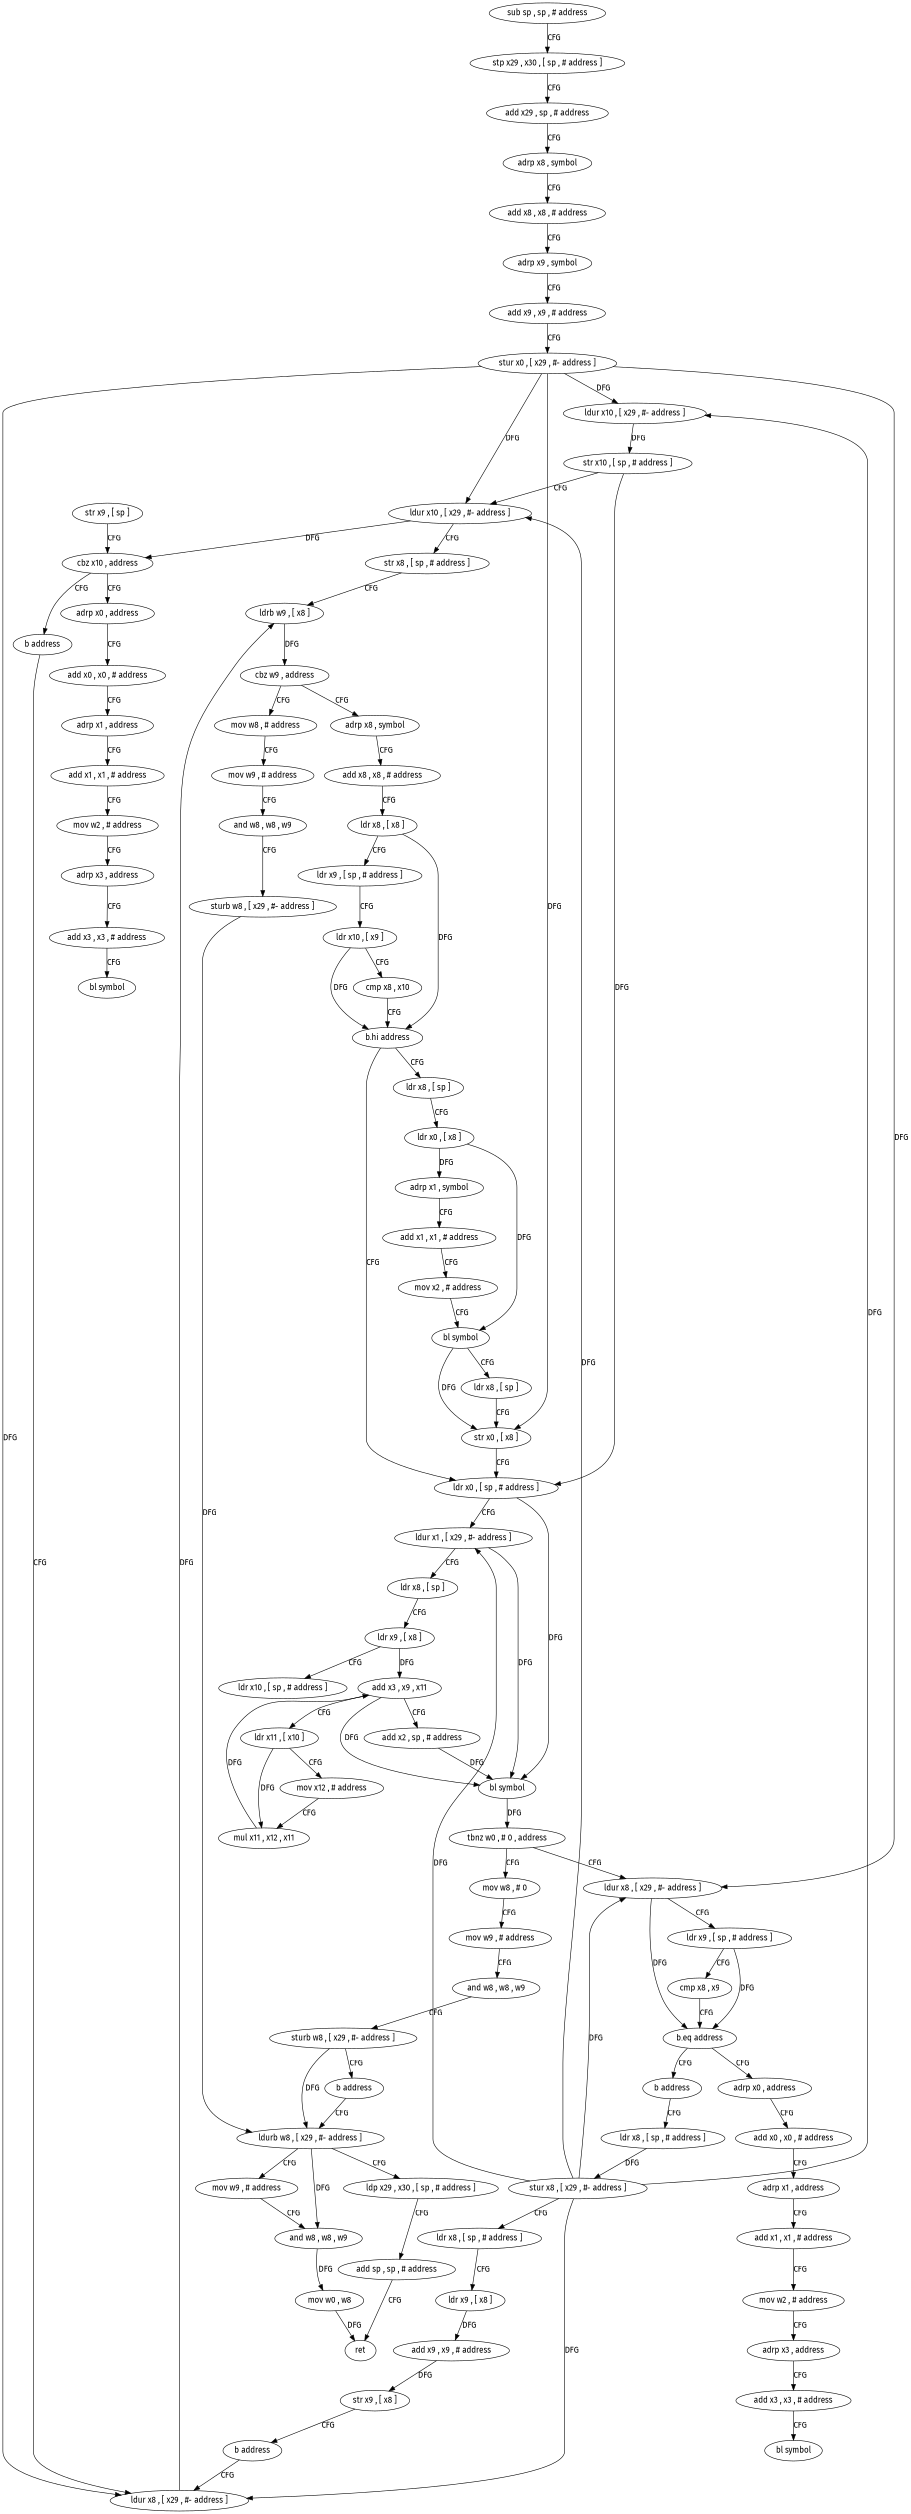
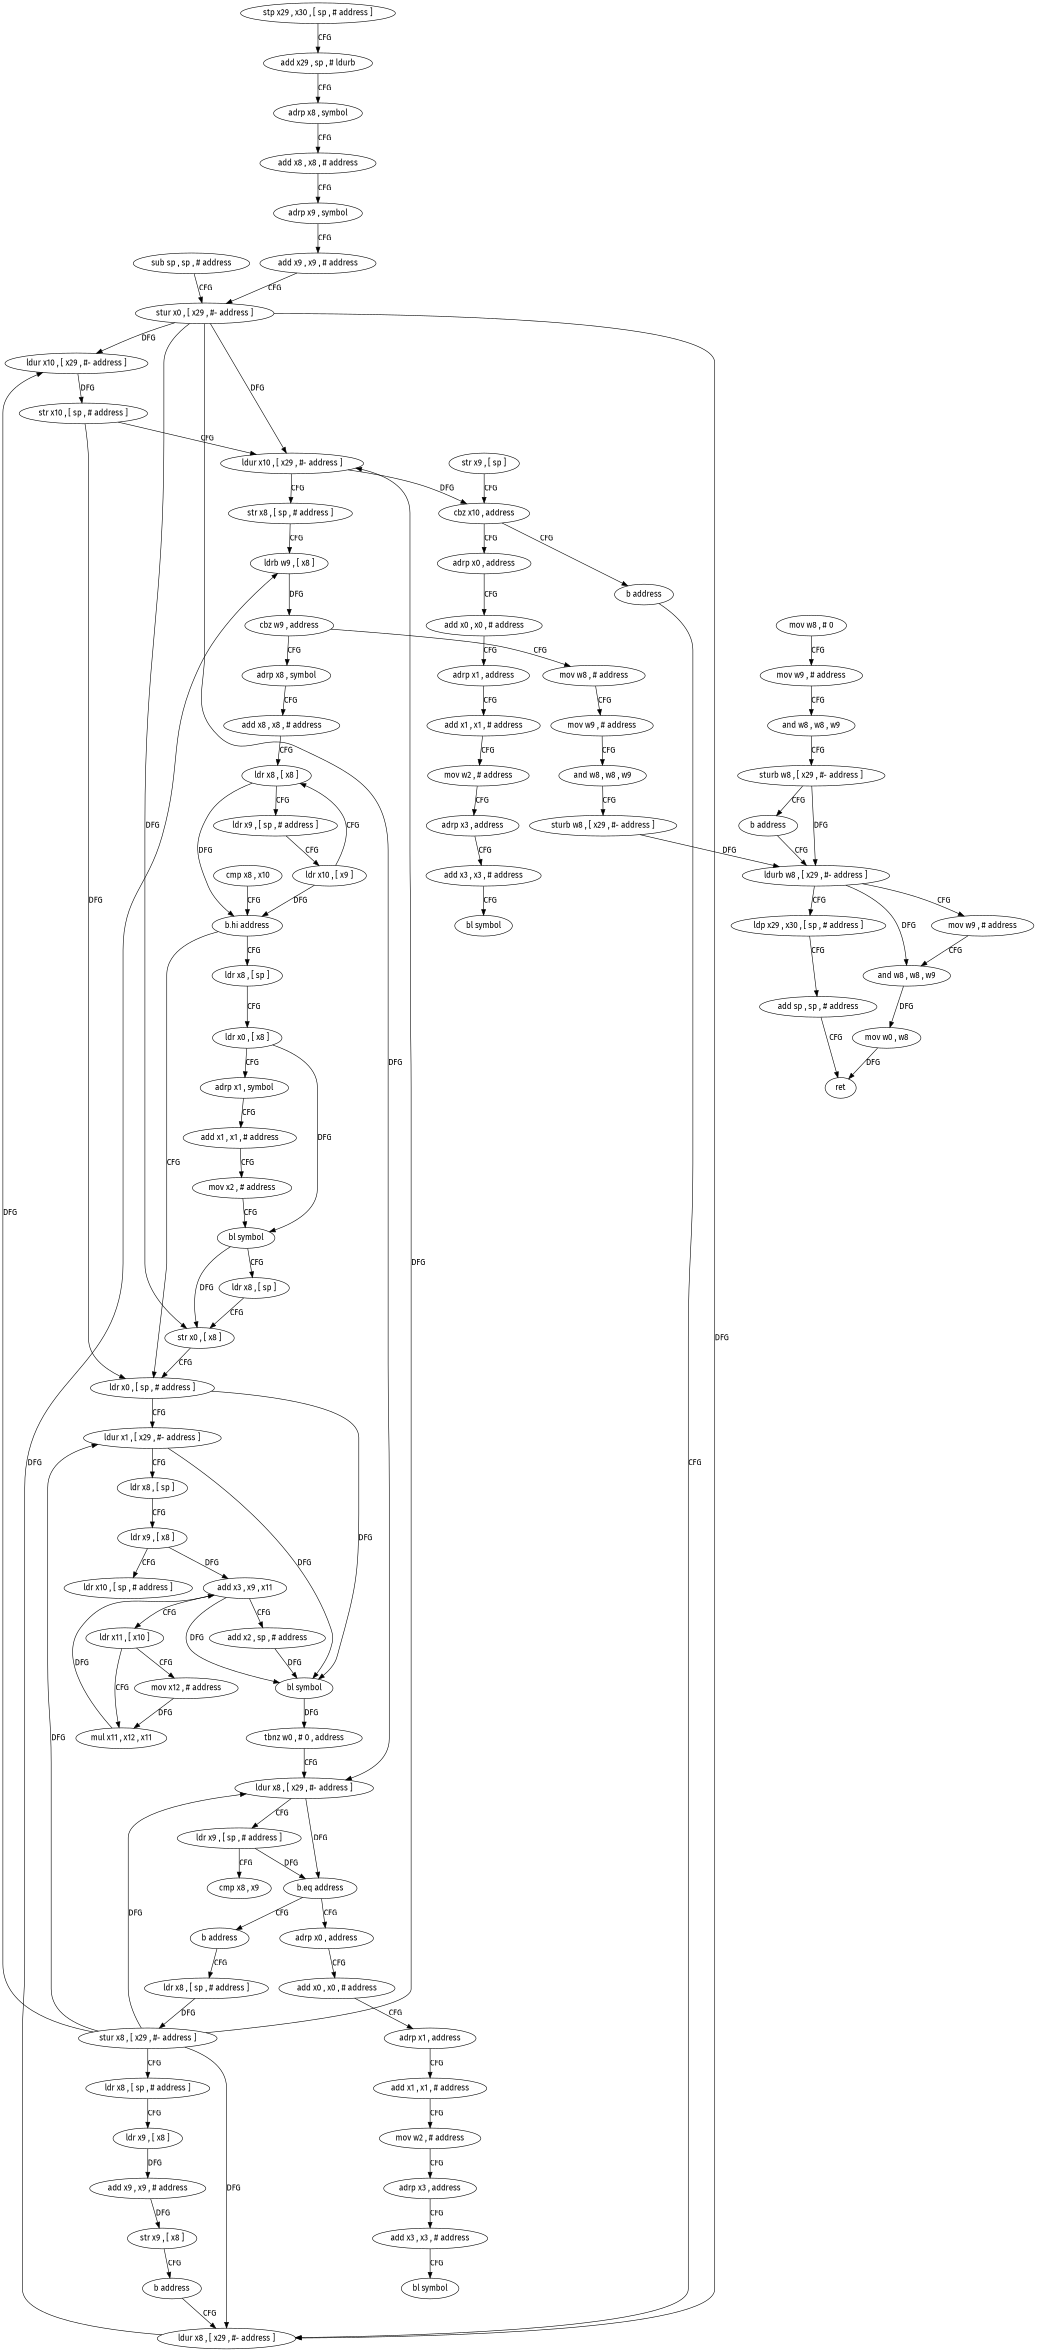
edge "sub sp , sp , # address" -> "stp x29 , x30 , [ sp , # address ]": now "sub sp , sp , # address" -> "stur x0 , [ x29 , #- address ]"
node "add x29 , sp , # address": label "add x29 , sp , # address" -> "add x29 , sp , # ldurb"
edge "ldr x10 , [ x9 ]" -> "cmp x8 , x10": now "ldr x10 , [ x9 ]" -> "ldr x8 , [ x8 ]"
edge "ldr x0 , [ x8 ]" -> "adrp x1 , symbol": label "DFG" -> "CFG"
edge "ldr x11 , [ x10 ]" -> "mul x11 , x12 , x11": label "DFG" -> "CFG"
edge "mov x12 , # address" -> "mul x11 , x12 , x11": label "CFG" -> "DFG"
edge "tbnz w0 , # 0 , address" -> "mov w8 , # 0": removed, label "CFG"
edge "cmp x8 , x9" -> "b.eq address": removed, label "CFG"
